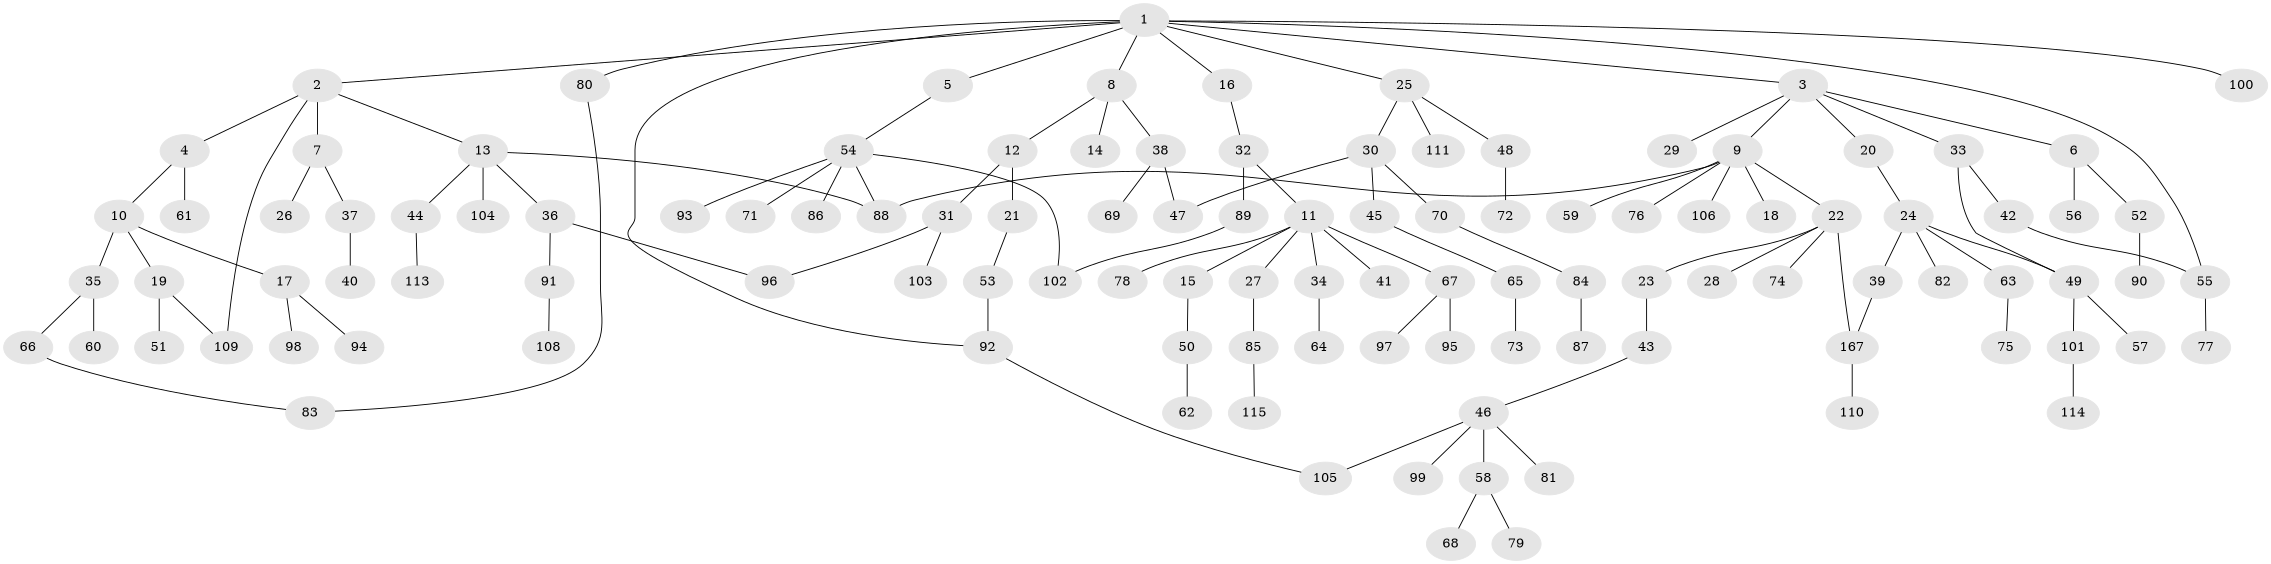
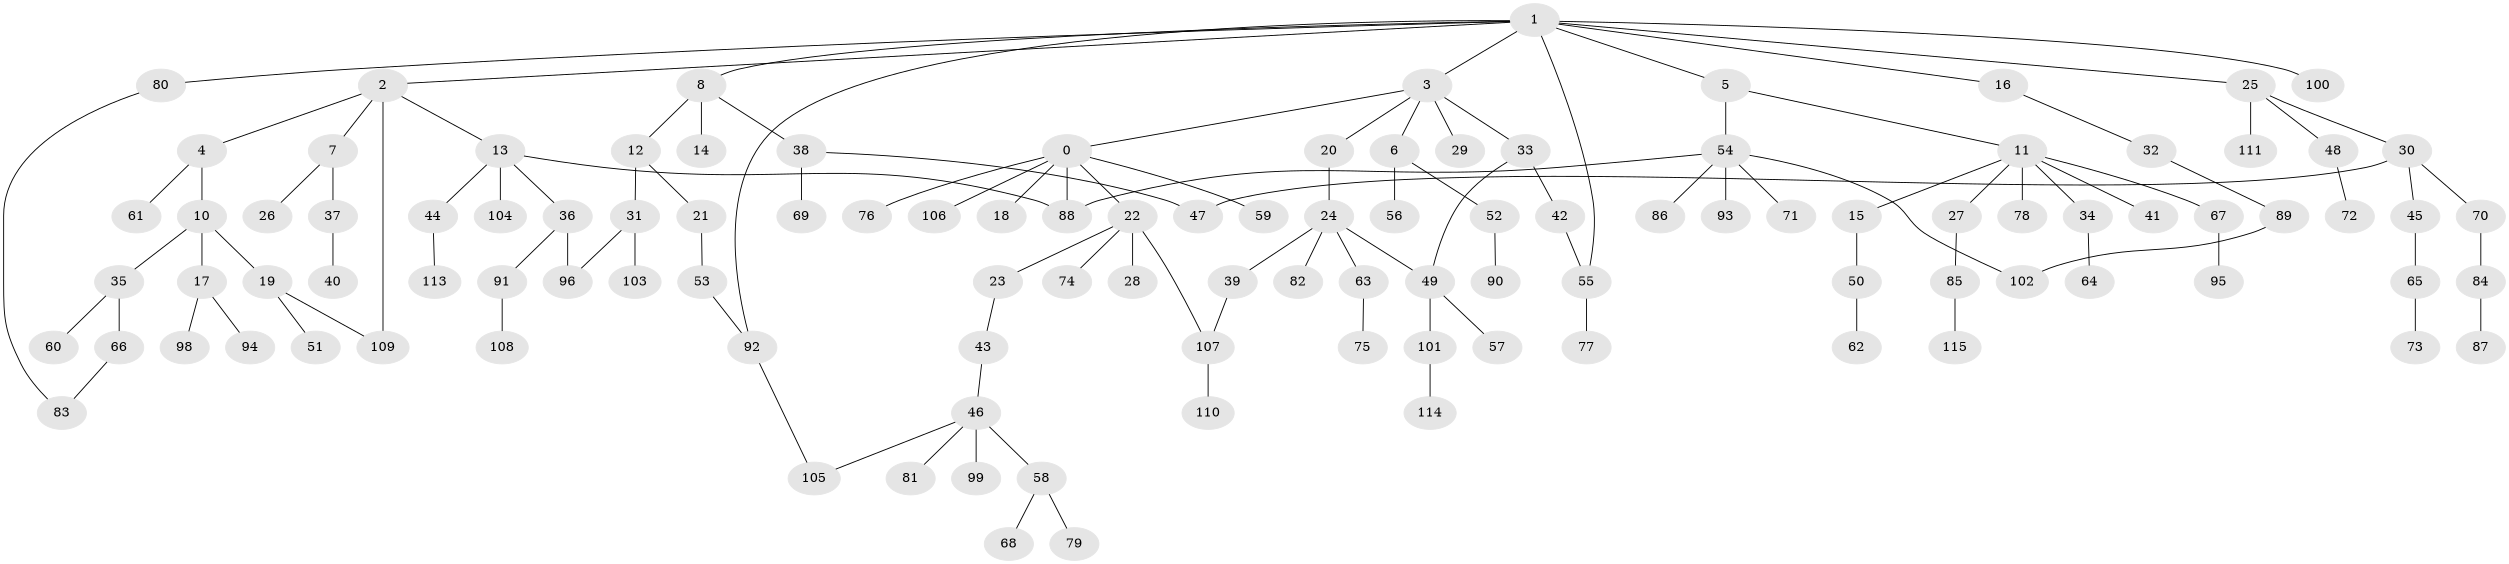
node "9": label "9" -> "0"
edge "32" -- "11": now "5" -- "11"
node "97": removed
node "167": label "167" -> "107"
